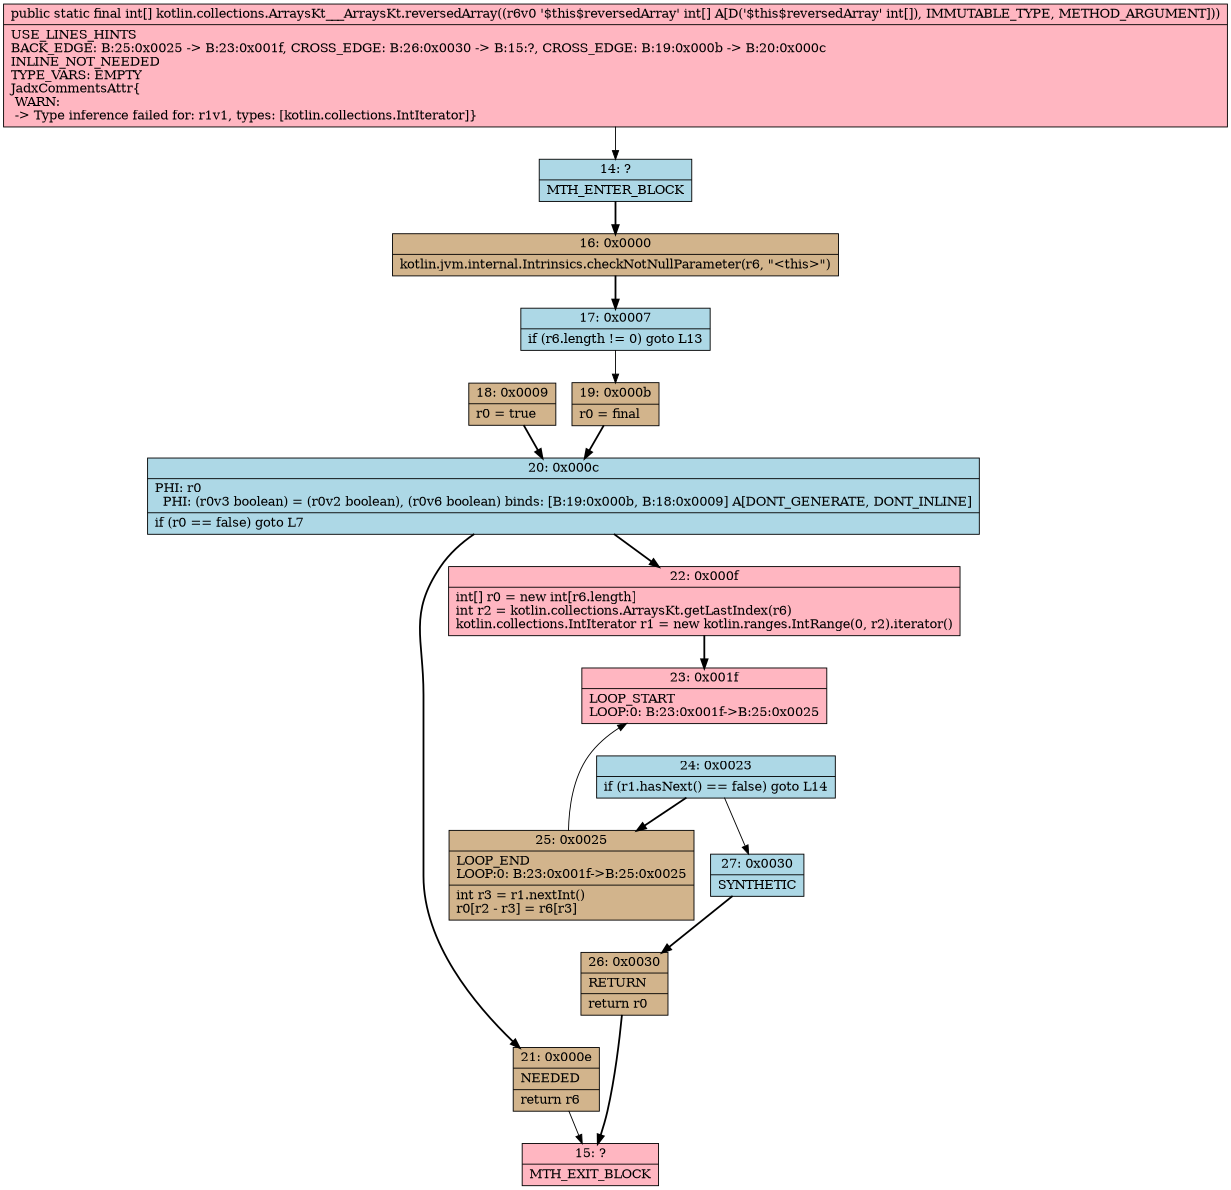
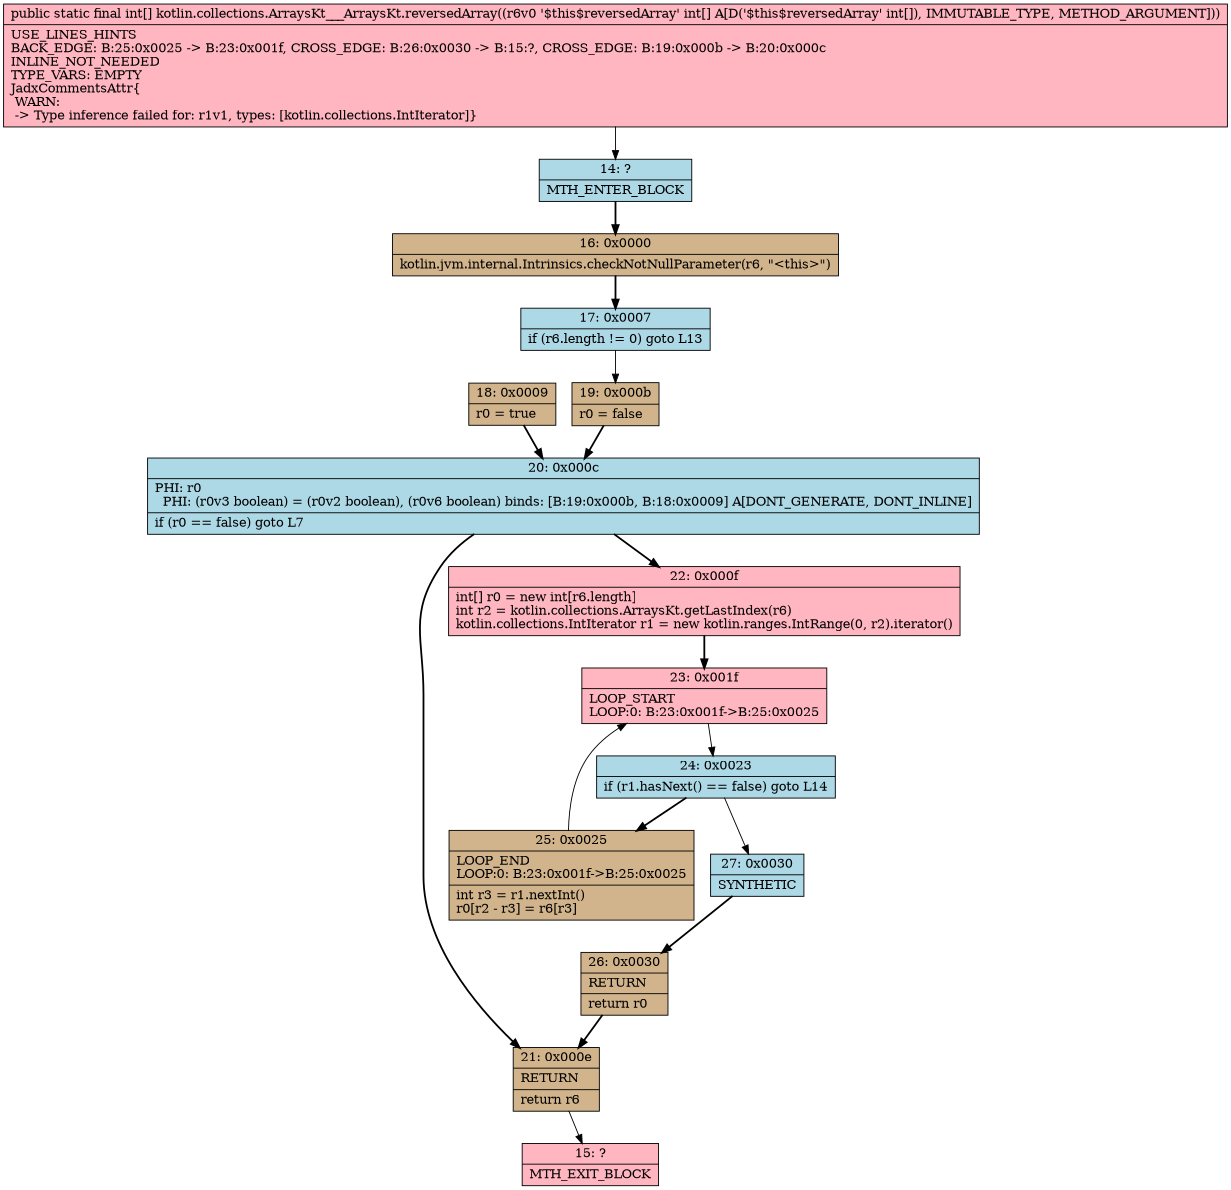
node "19: 0x000b": text "r0 = final" -> "r0 = false"
edge "23: 0x001f" -> "24: 0x0023": added
edge "26: 0x0030" -> "15: ?": now "26: 0x0030" -> "21: 0x000e"
node "21: 0x000e": text "NEEDED" -> "RETURN"
